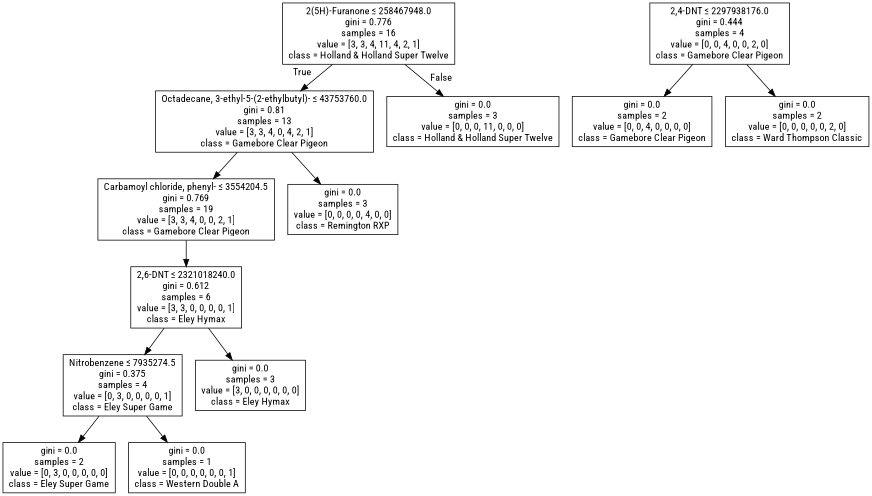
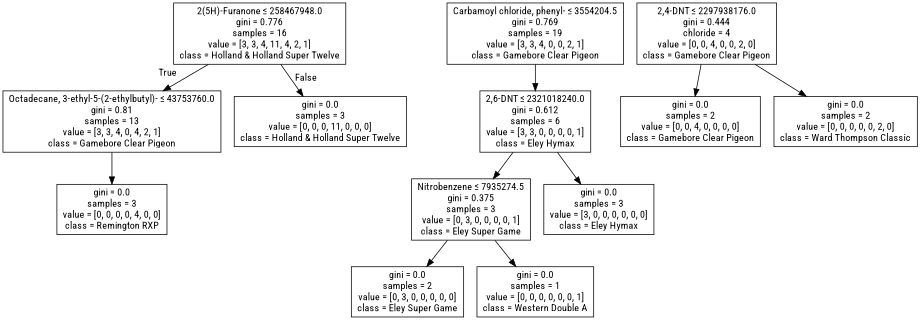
node "2,4-DNT ≤ 2297938176.0": text "samples = 4" -> "chloride = 4"
edge "Octadecane, 3-ethyl-5-(2-ethylbutyl)- ≤ 43753760.0" -> "Carbamoyl chloride, phenyl- ≤ 3554204.5": removed
node "Nitrobenzene ≤ 7935274.5": text "samples = 4" -> "samples = 3"
